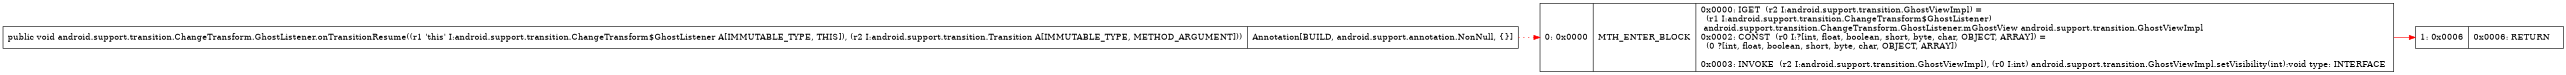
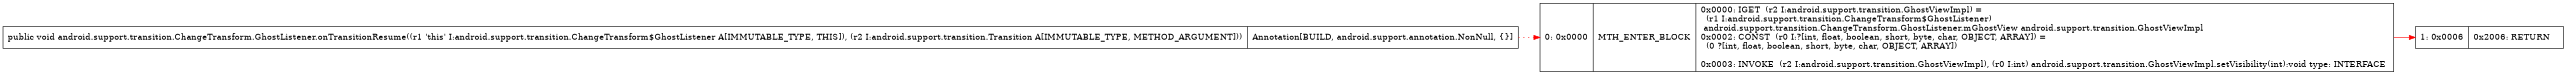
node "1: 0x0006": text "0x0006: RETURN" -> "0x2006: RETURN"
